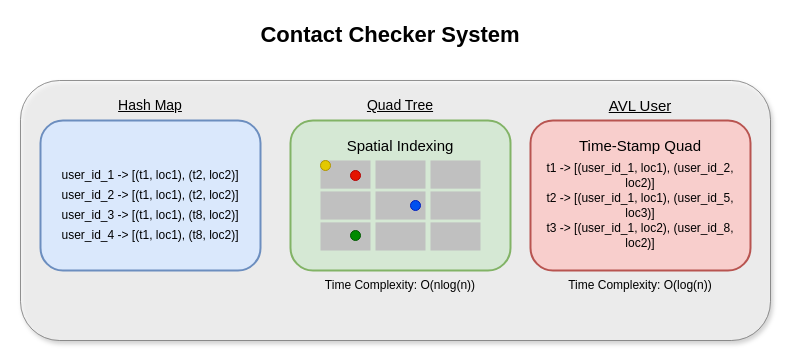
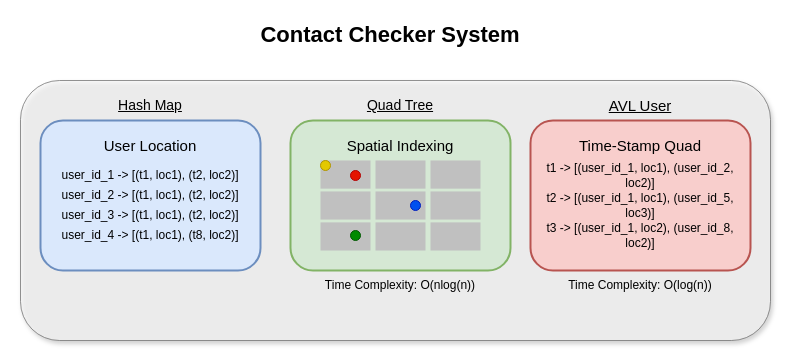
node "User Location": added
node "user_id_3 -> [(t1, loc1), (t8, loc2)]": label "user_id_3 -> [(t1, loc1), (t8, loc2)]" -> "user_id_3 -> [(t1, loc1), (t2, loc2)]"
